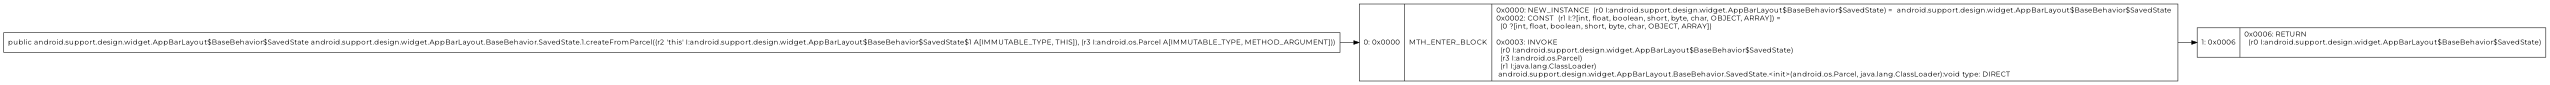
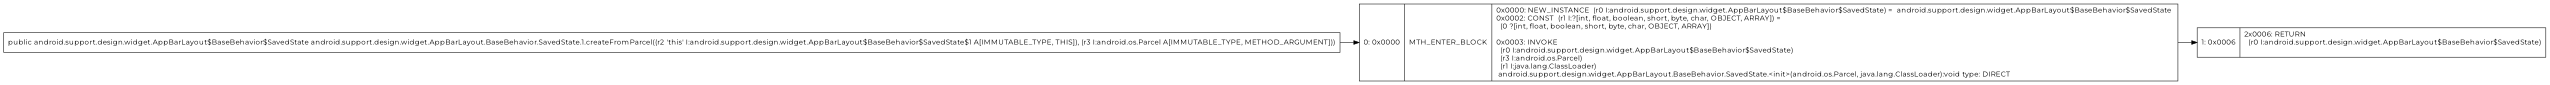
node "1: 0x0006": text "0x0006: RETURN" -> "2x0006: RETURN"
